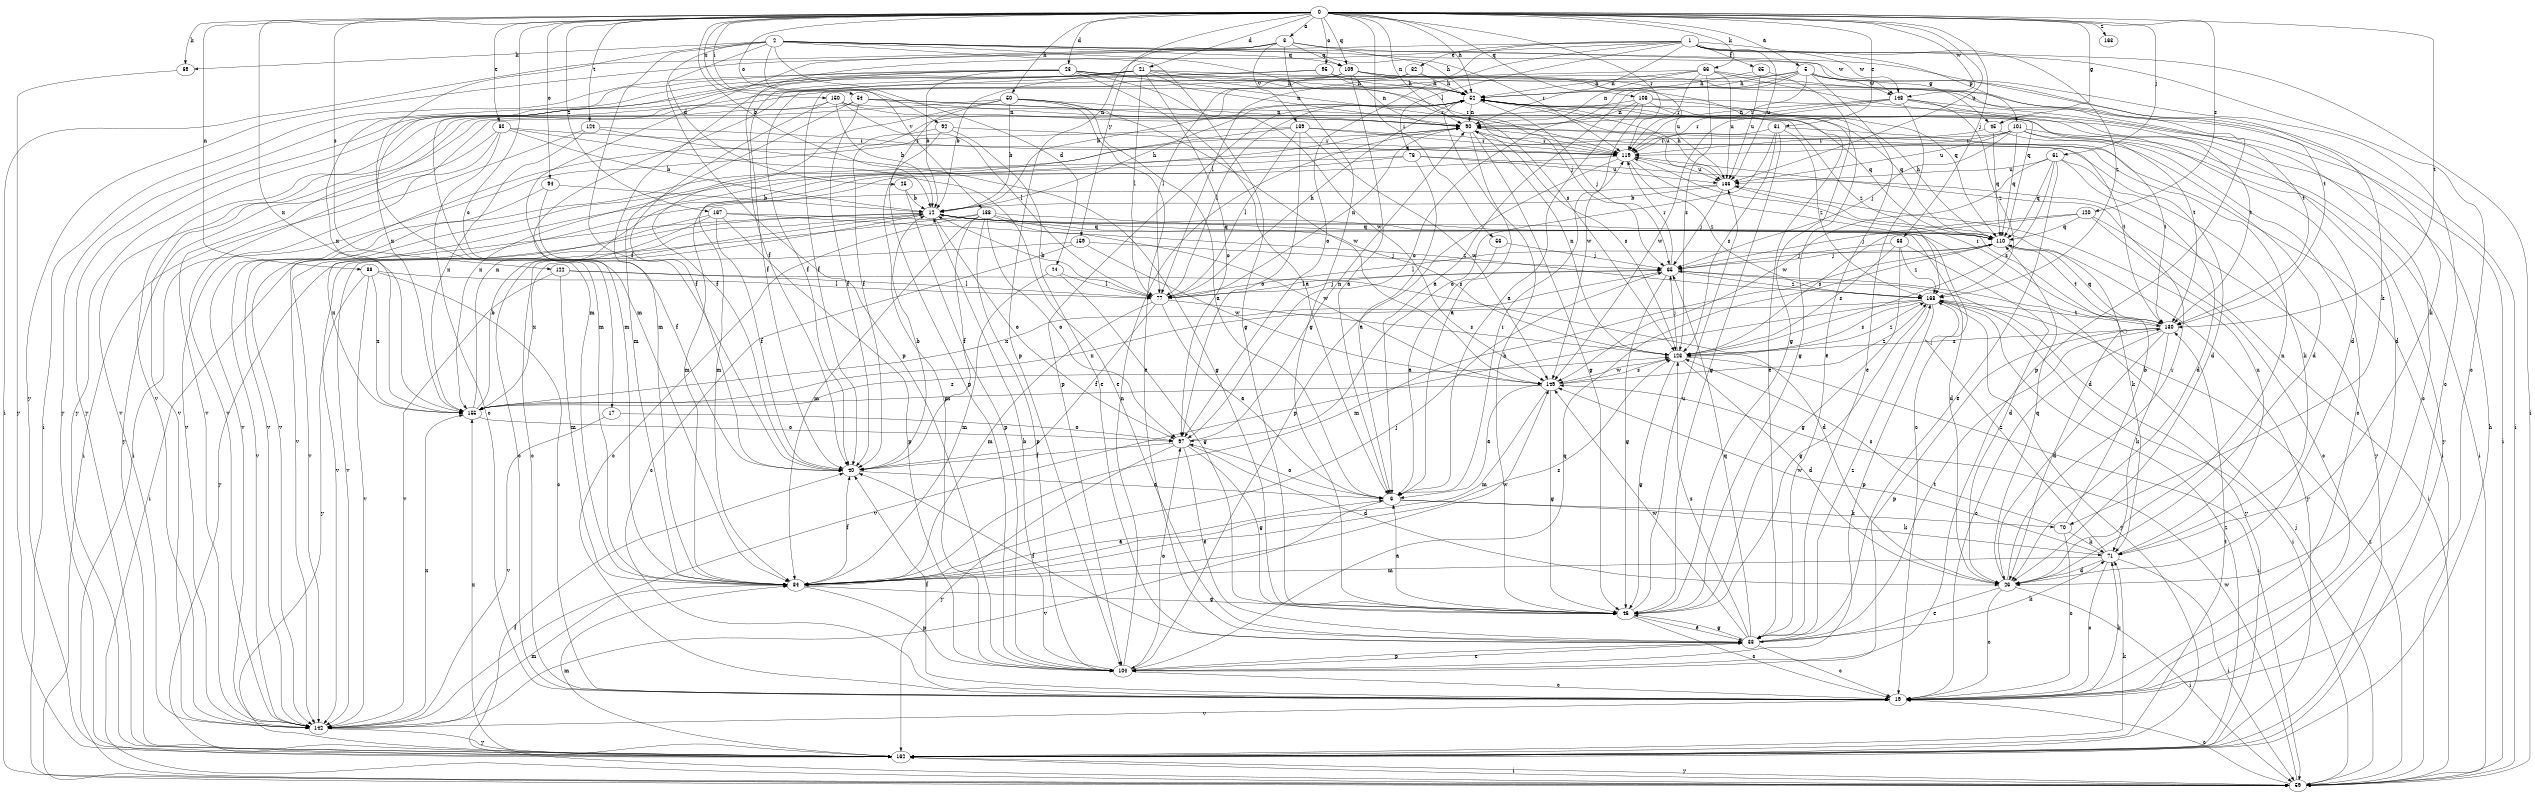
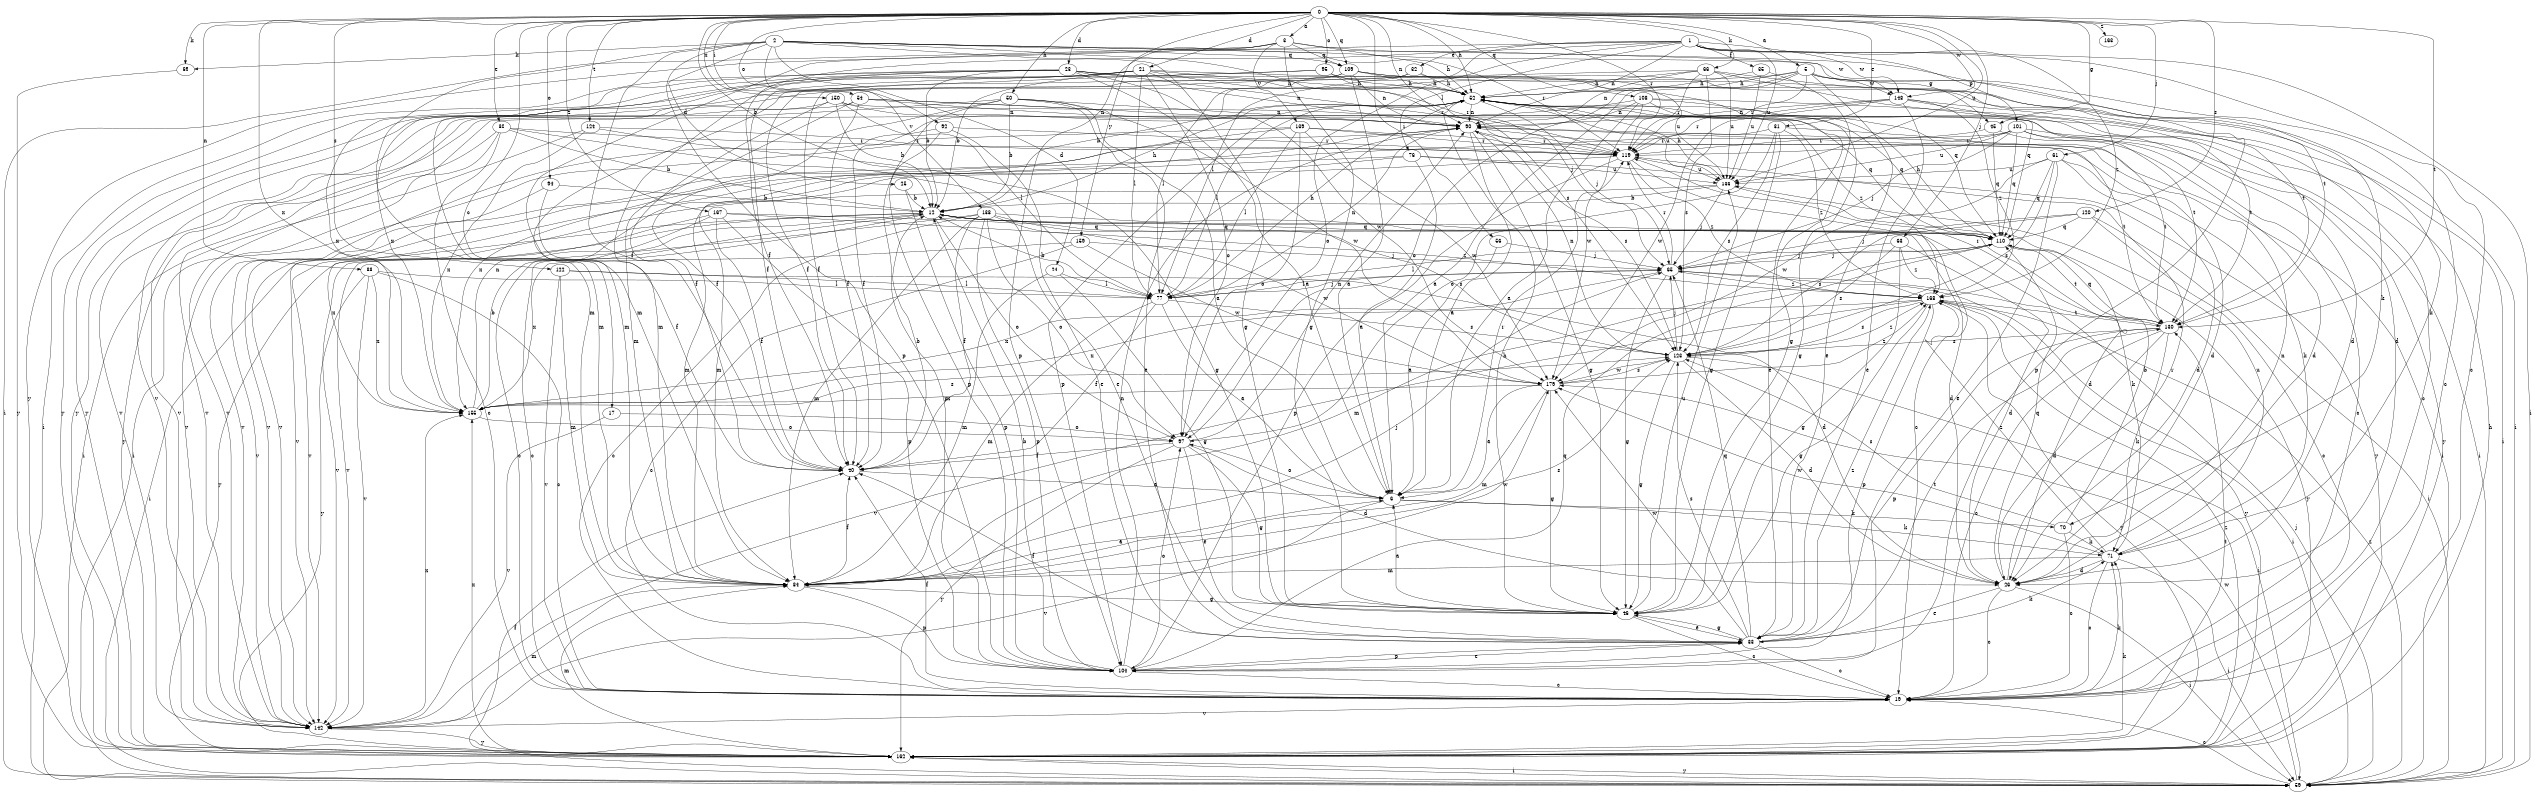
node "149": label "149" -> "179"
edge "122" -> "142": now "122" -> "19"
